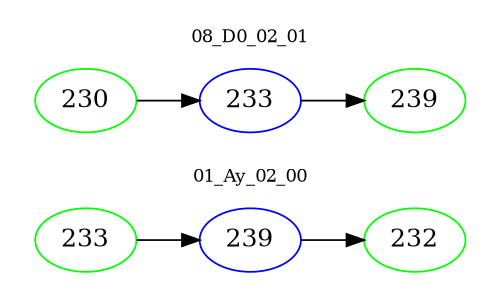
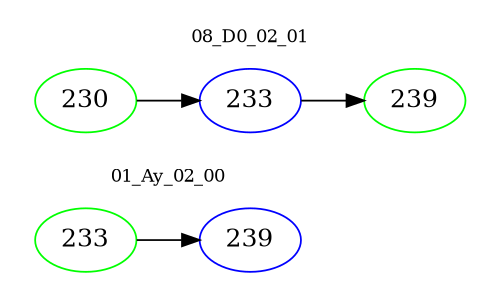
node "232": removed
